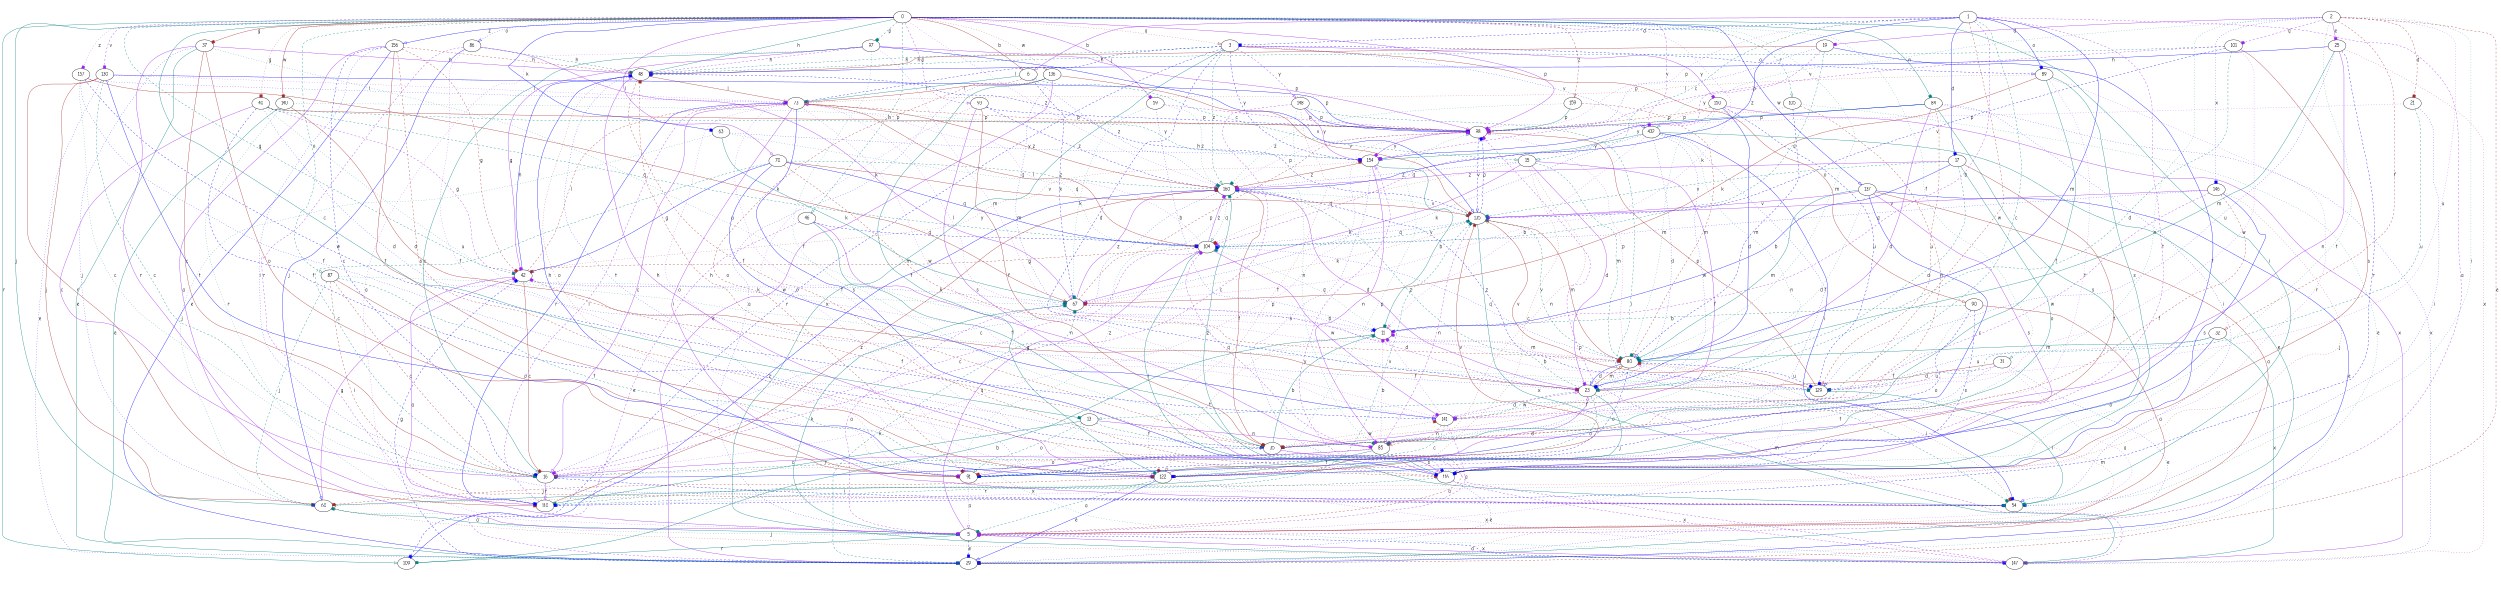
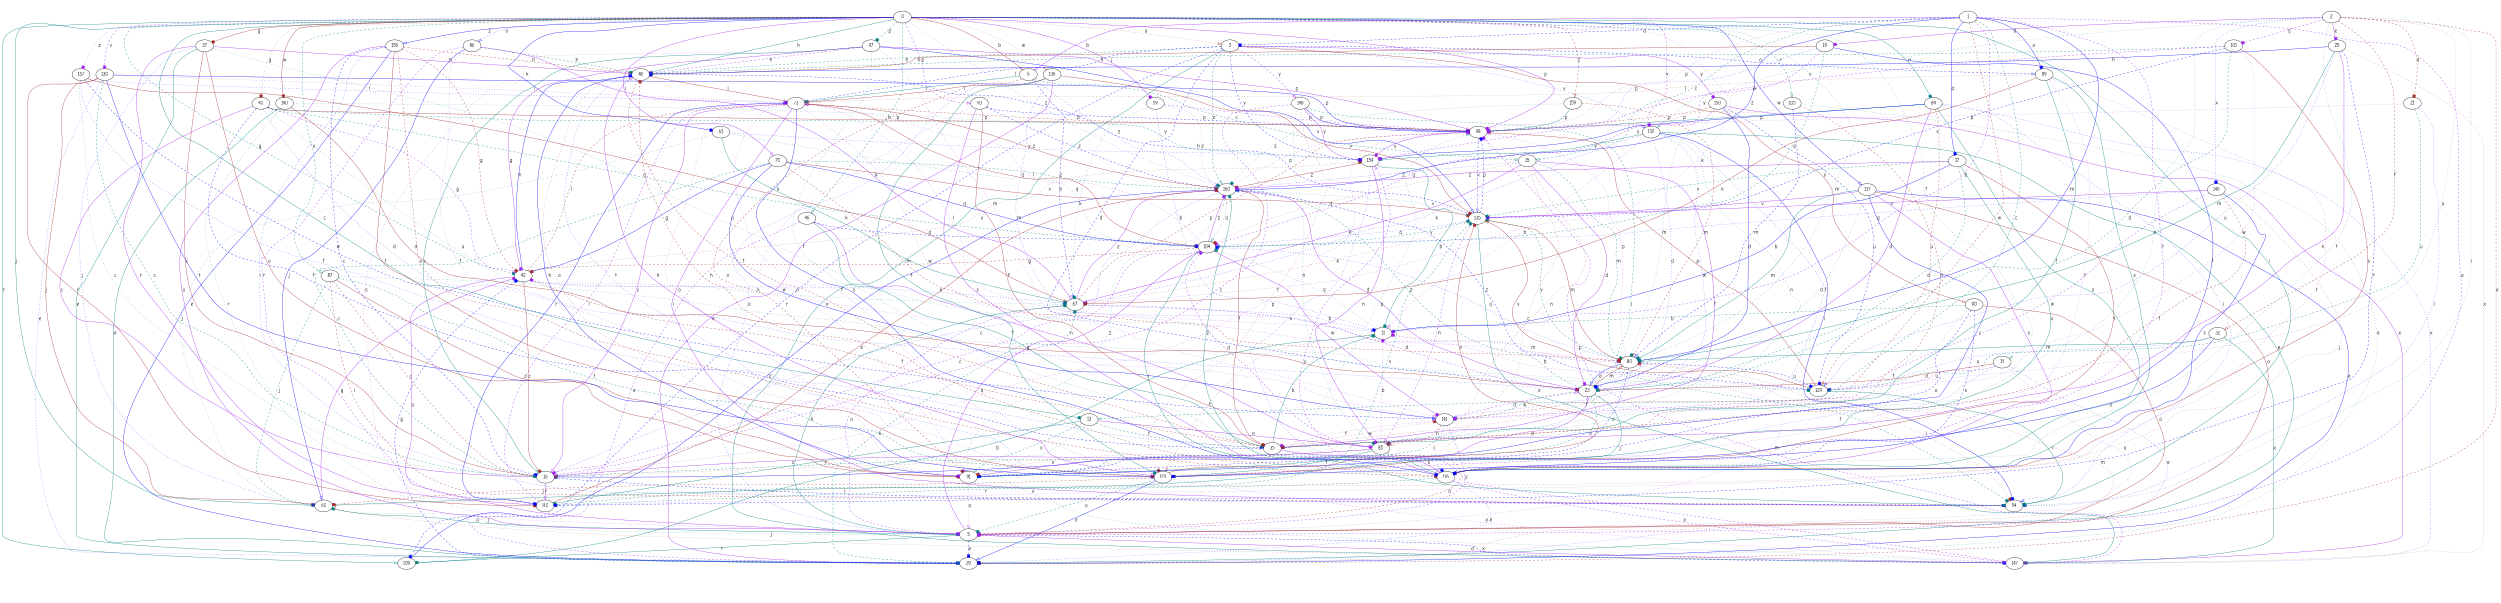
edge "101" -> "98": label "p" -> "w"
node "432": label "432" -> "132"
edge "15" -> "85": arrowhead onormal -> box
edge "141" -> "11": now "141" -> "35"
node "122": label "122" -> "123"
